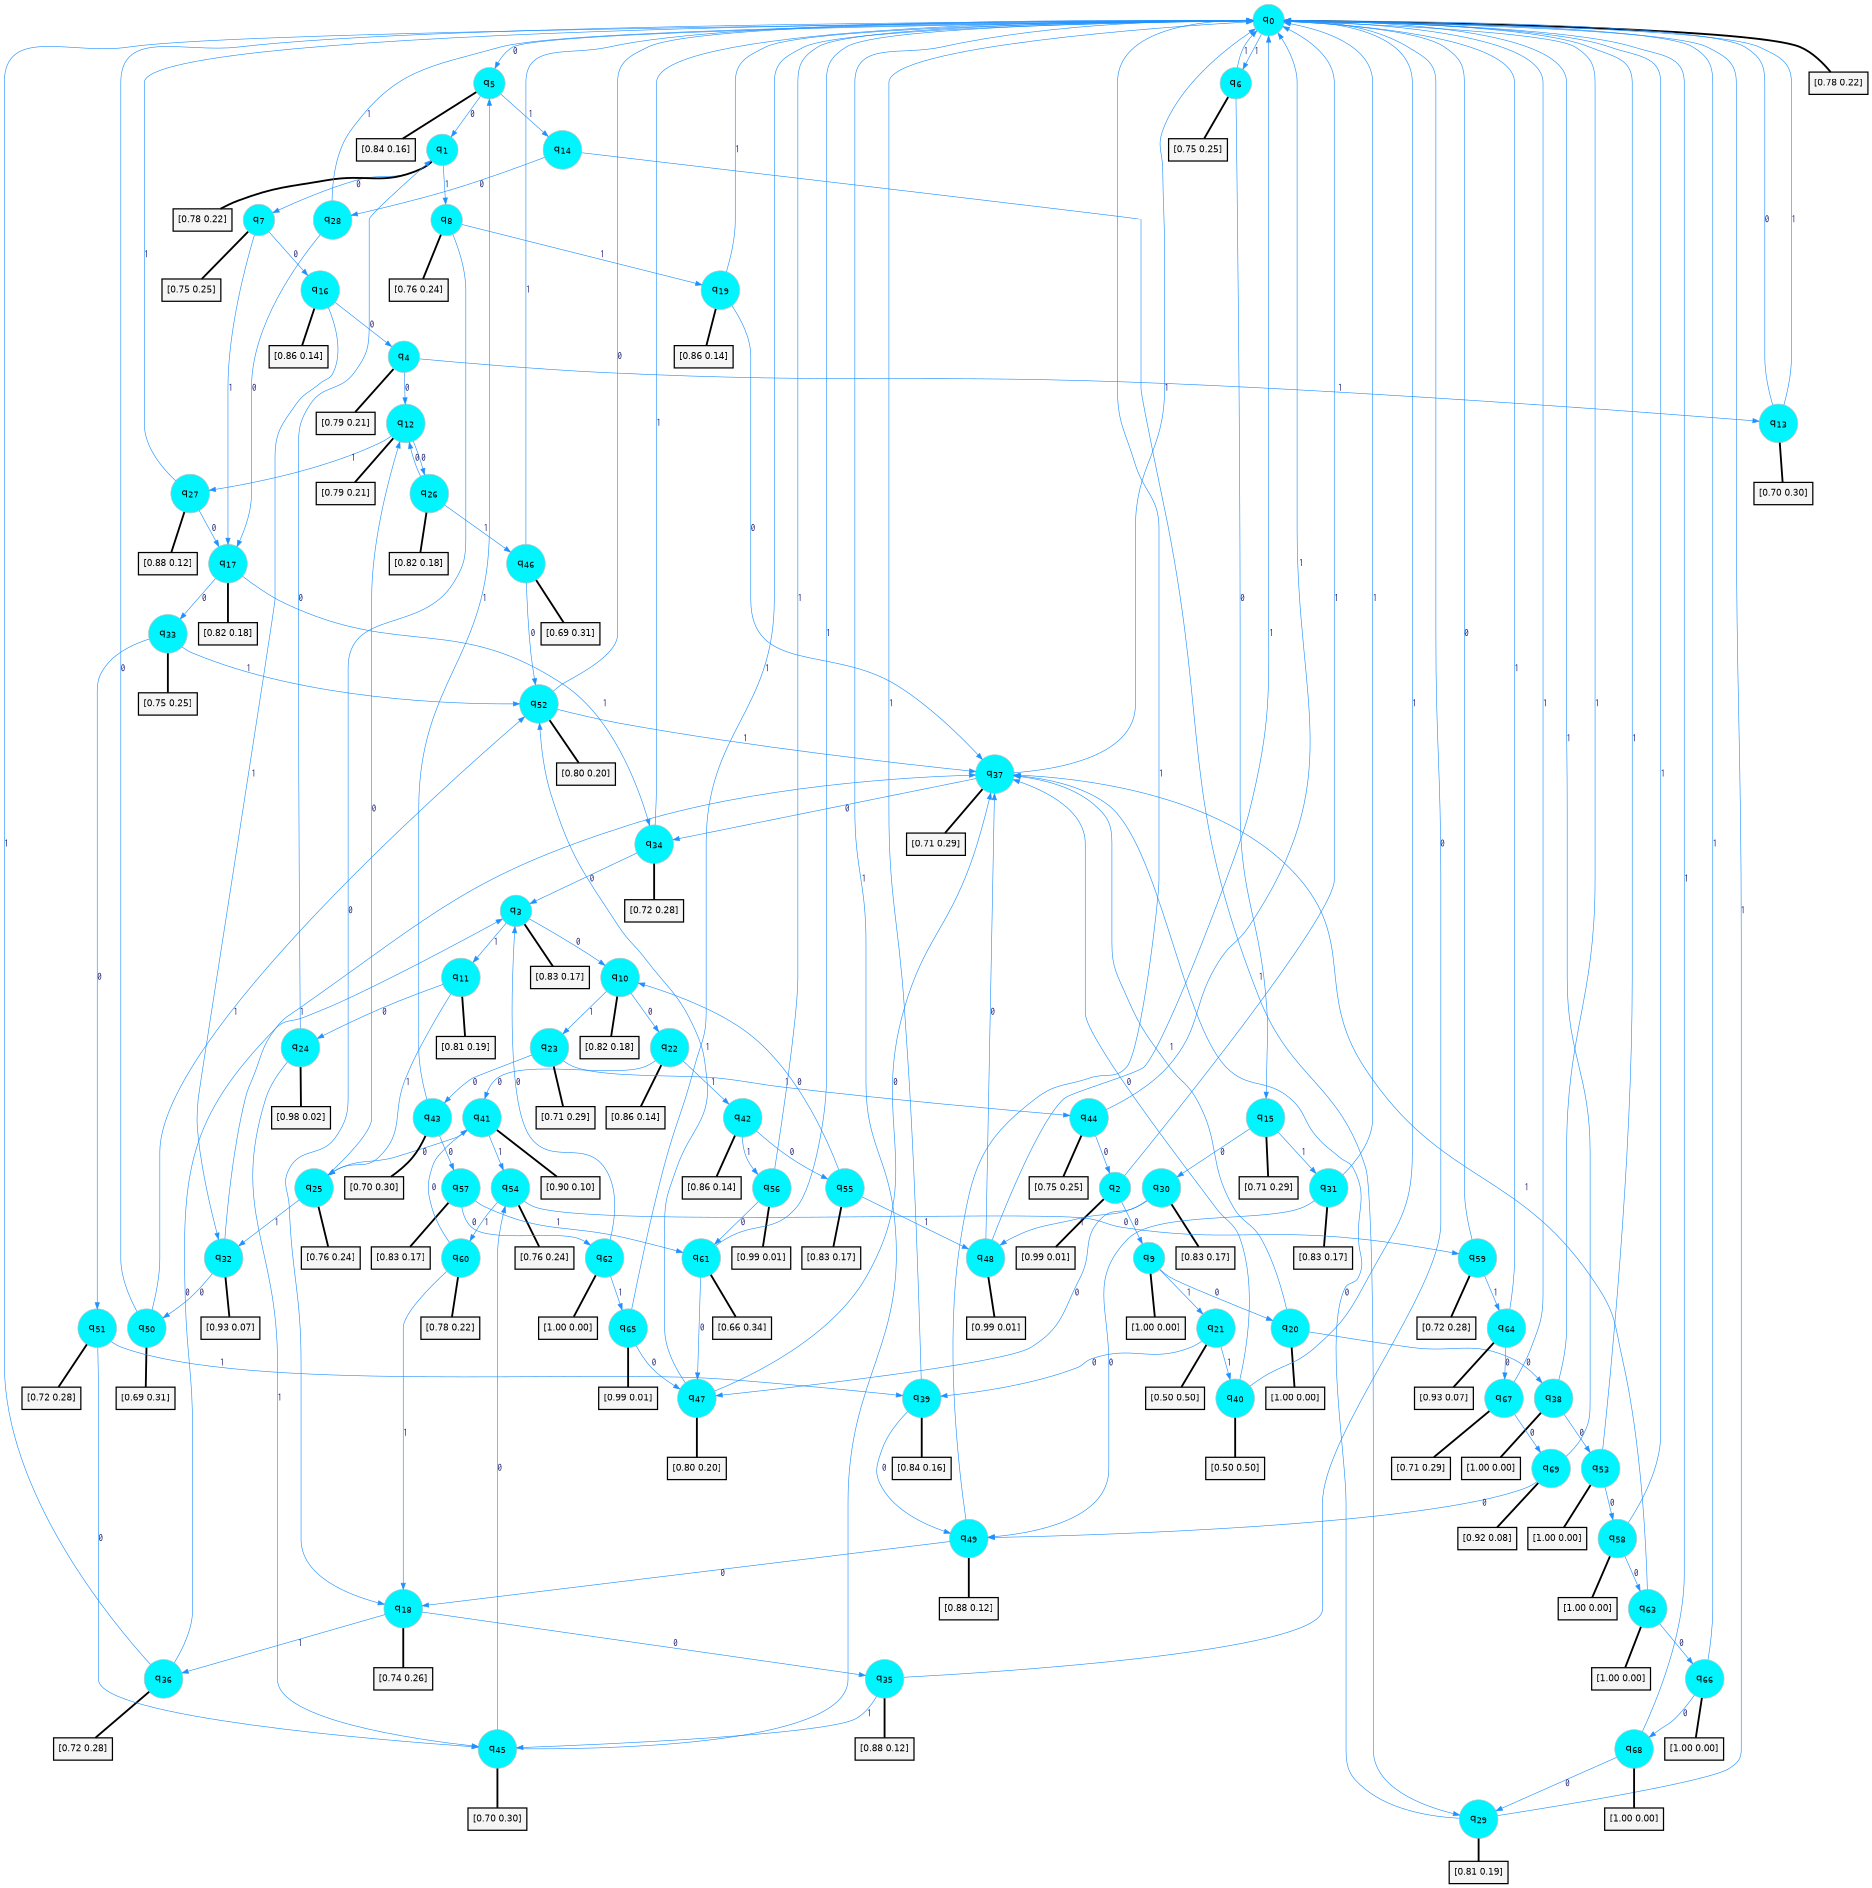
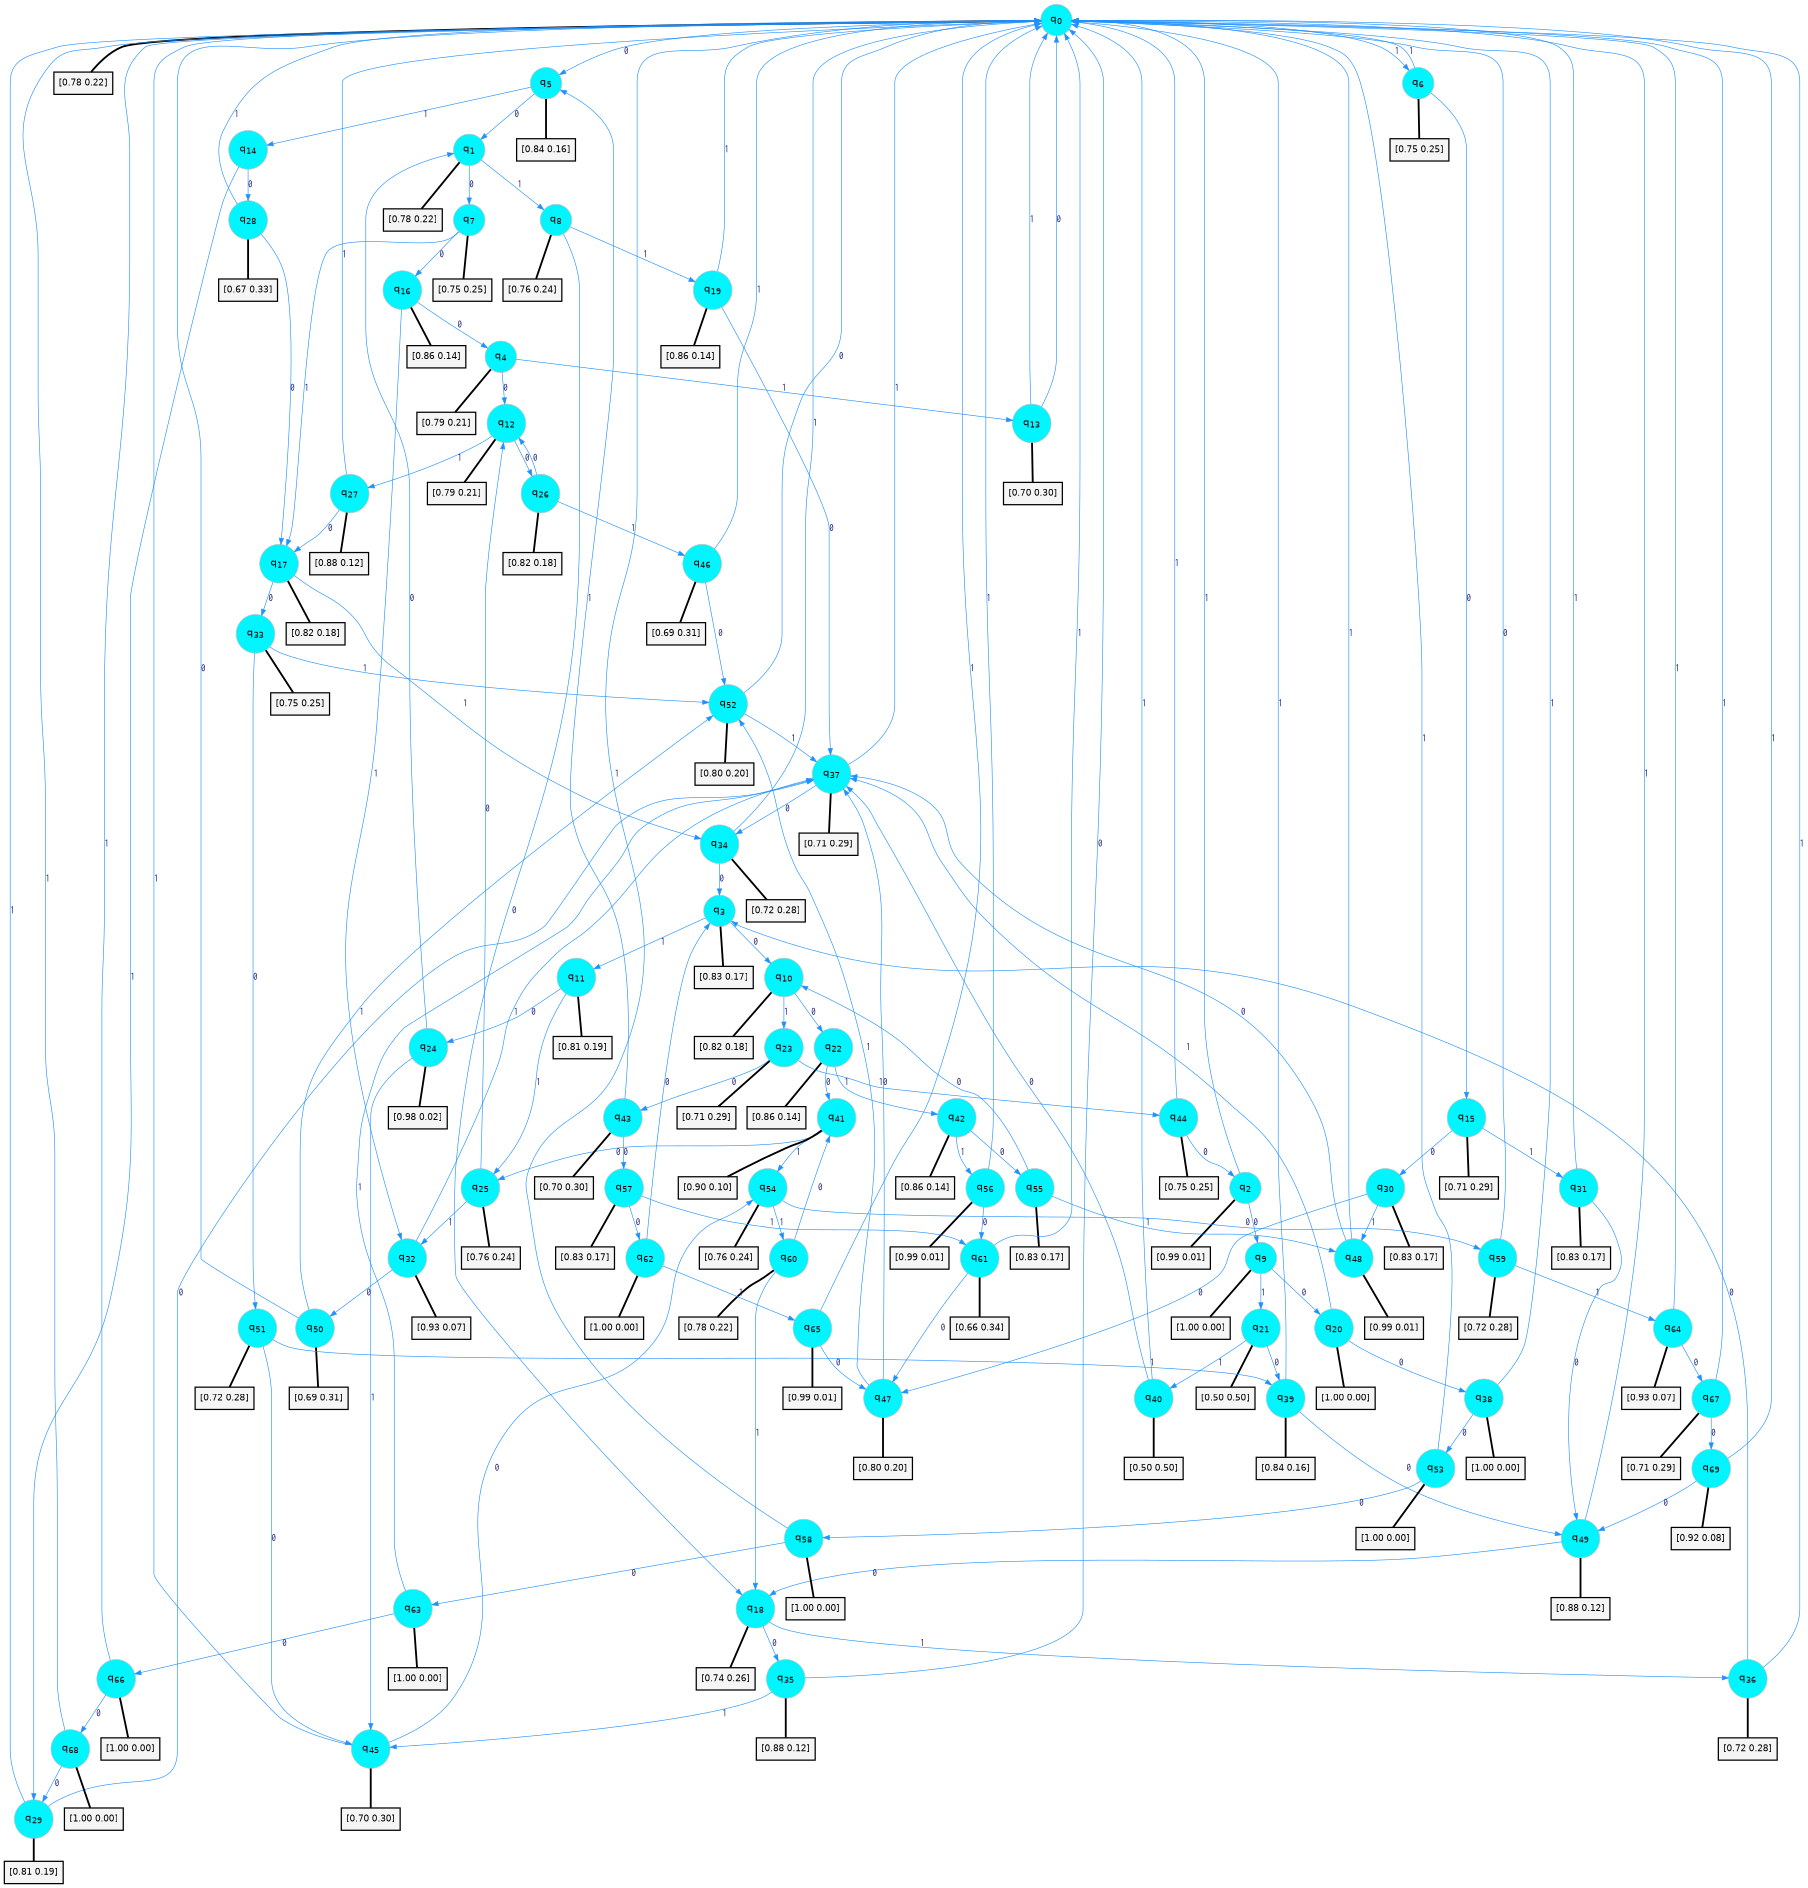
node "[0.67 0.33]": added
